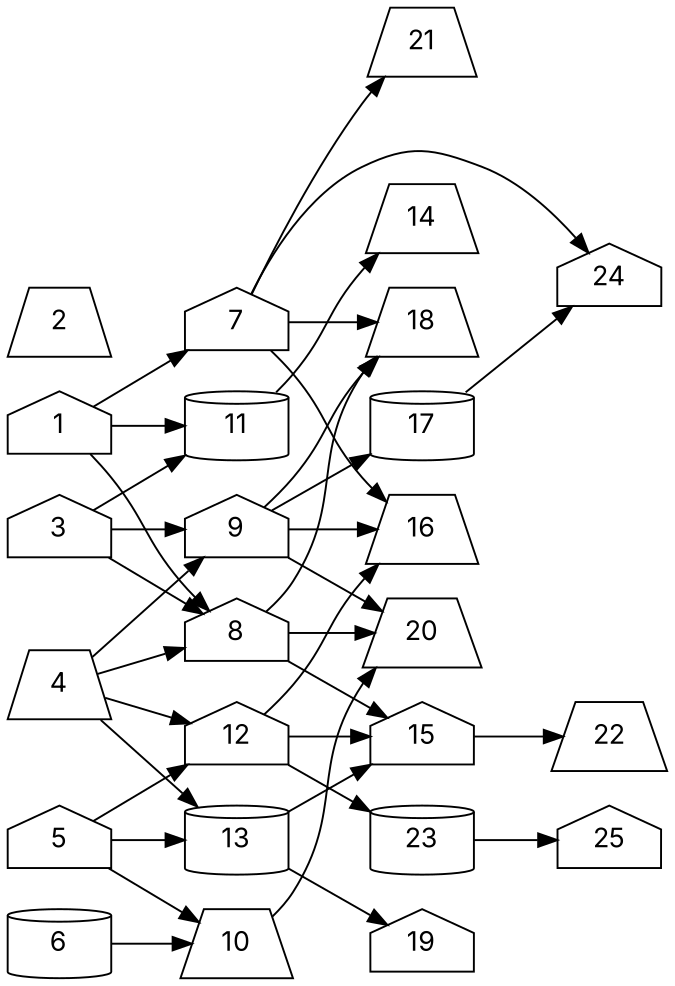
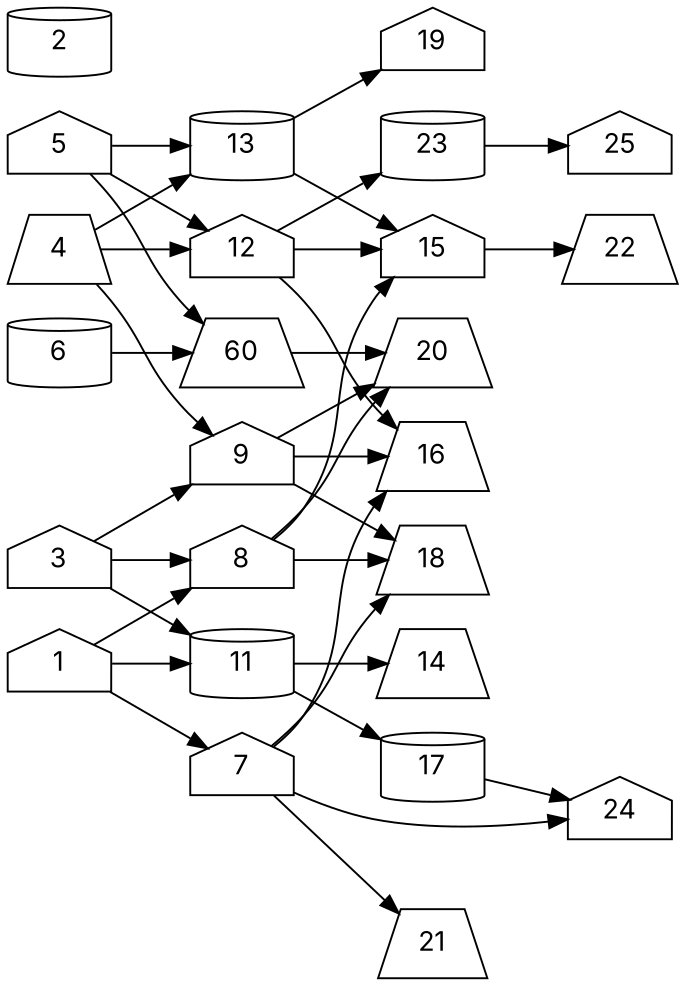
node "2": shape trapezium -> cylinder
edge "9" -> "17": now "11" -> "17"
edge "4" -> "8": removed
node "10": label "10" -> "60"
